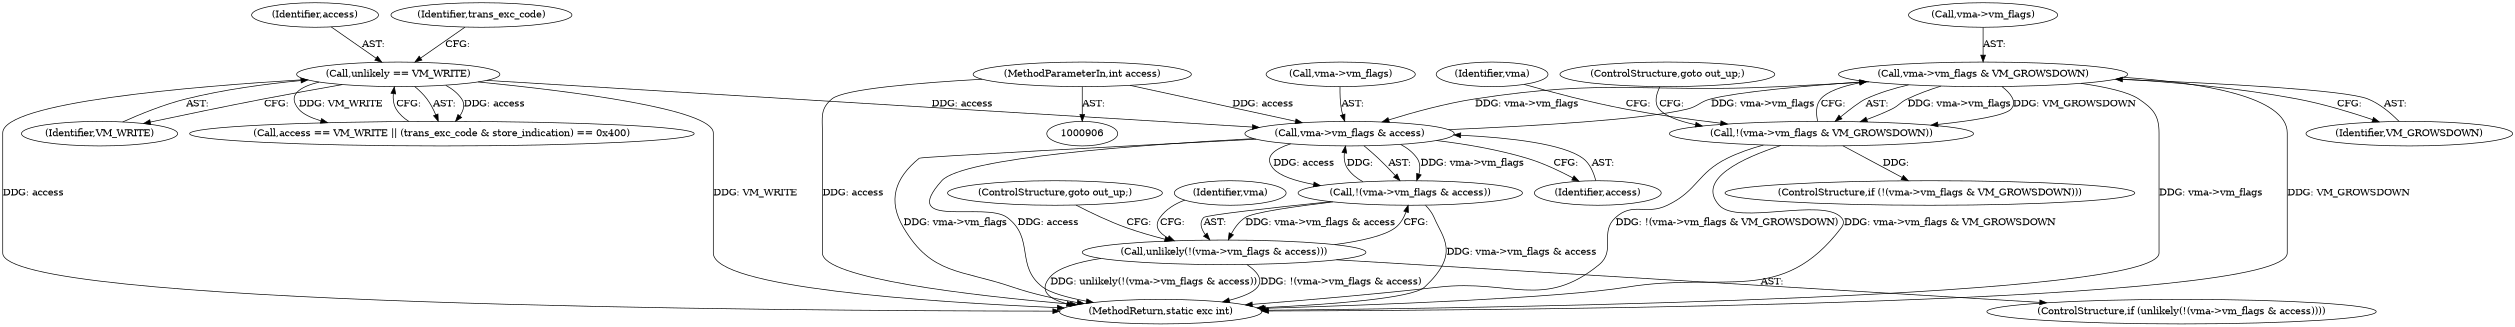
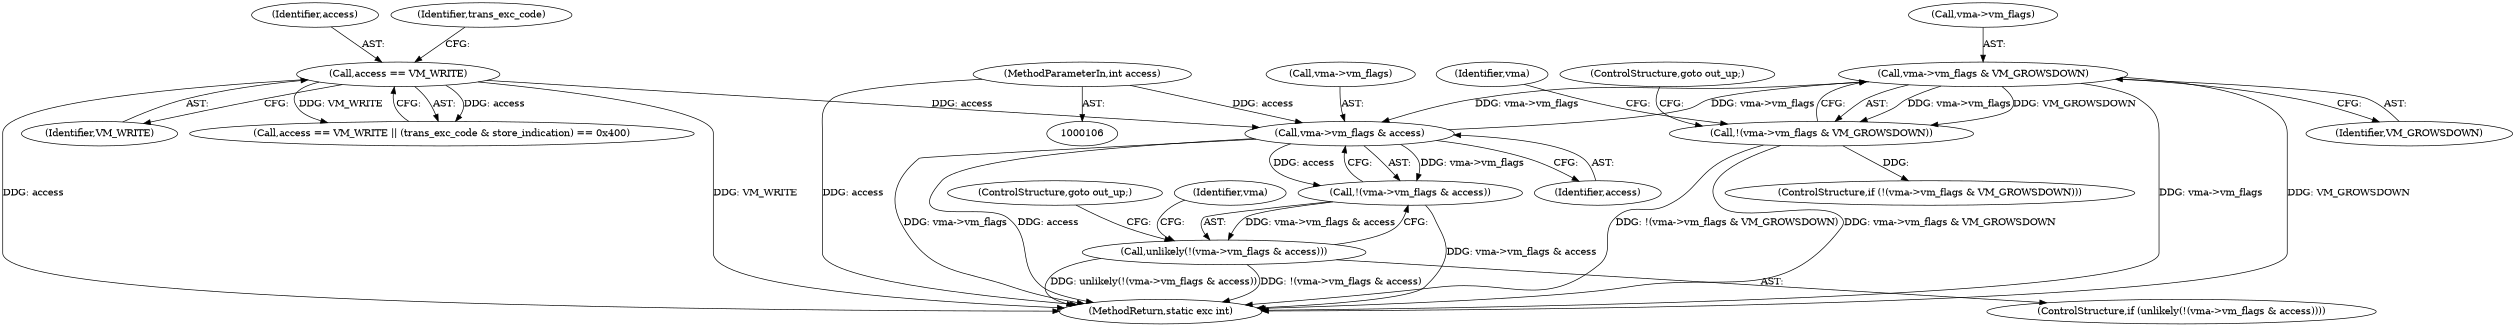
node "(Call,unlikely == VM_WRITE)": label "(Call,unlikely == VM_WRITE)" -> "(Call,access == VM_WRITE)"
node "1000906": label "1000906" -> "1000106"
edge "(Call,!(vma->vm_flags & access))" -> "(Call,vma->vm_flags & access)": label "DDG: " -> "CFG: "
